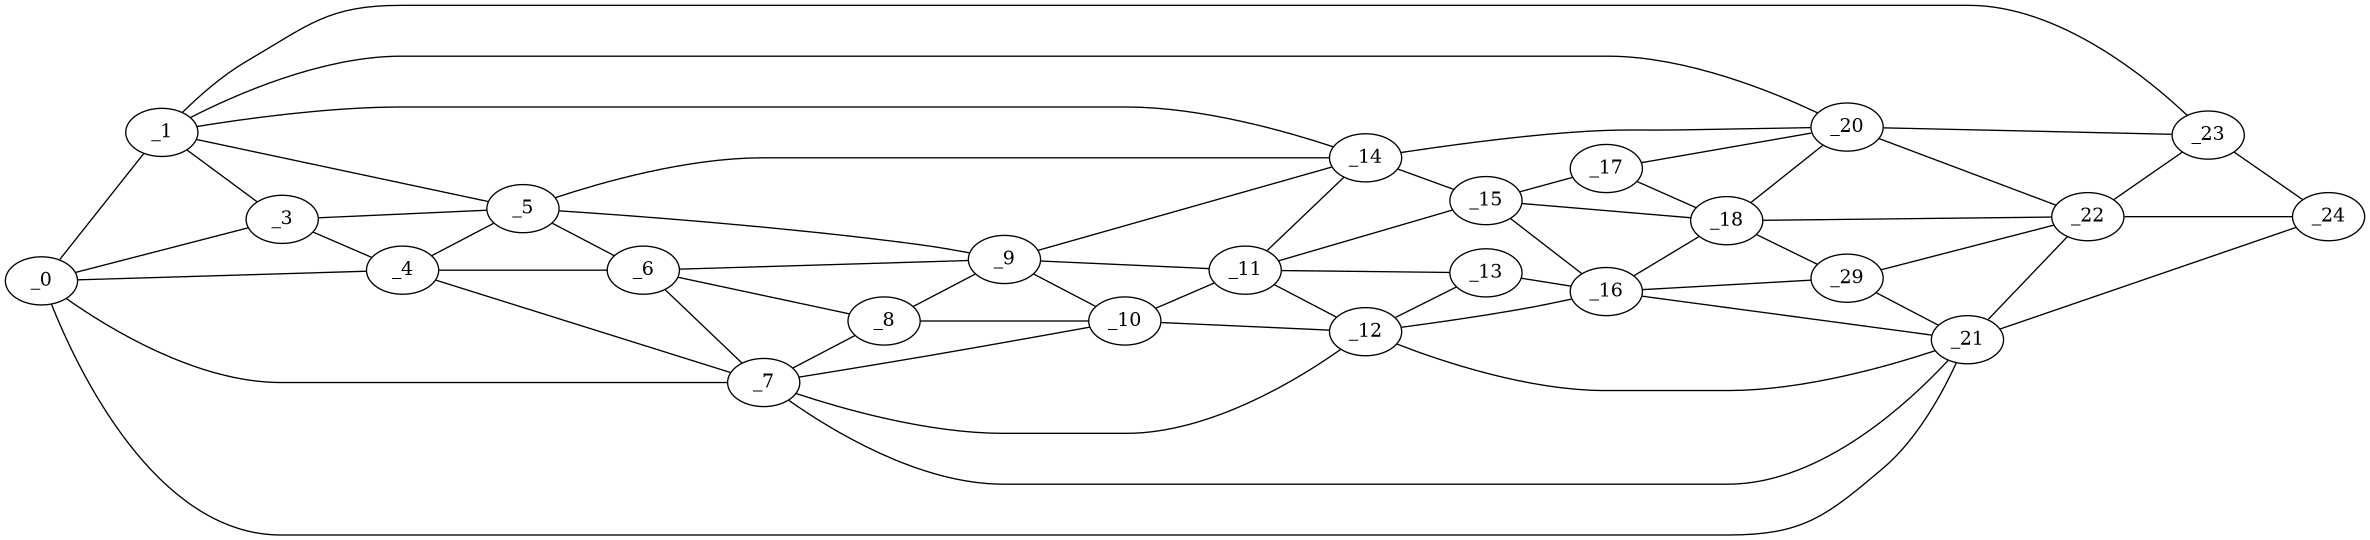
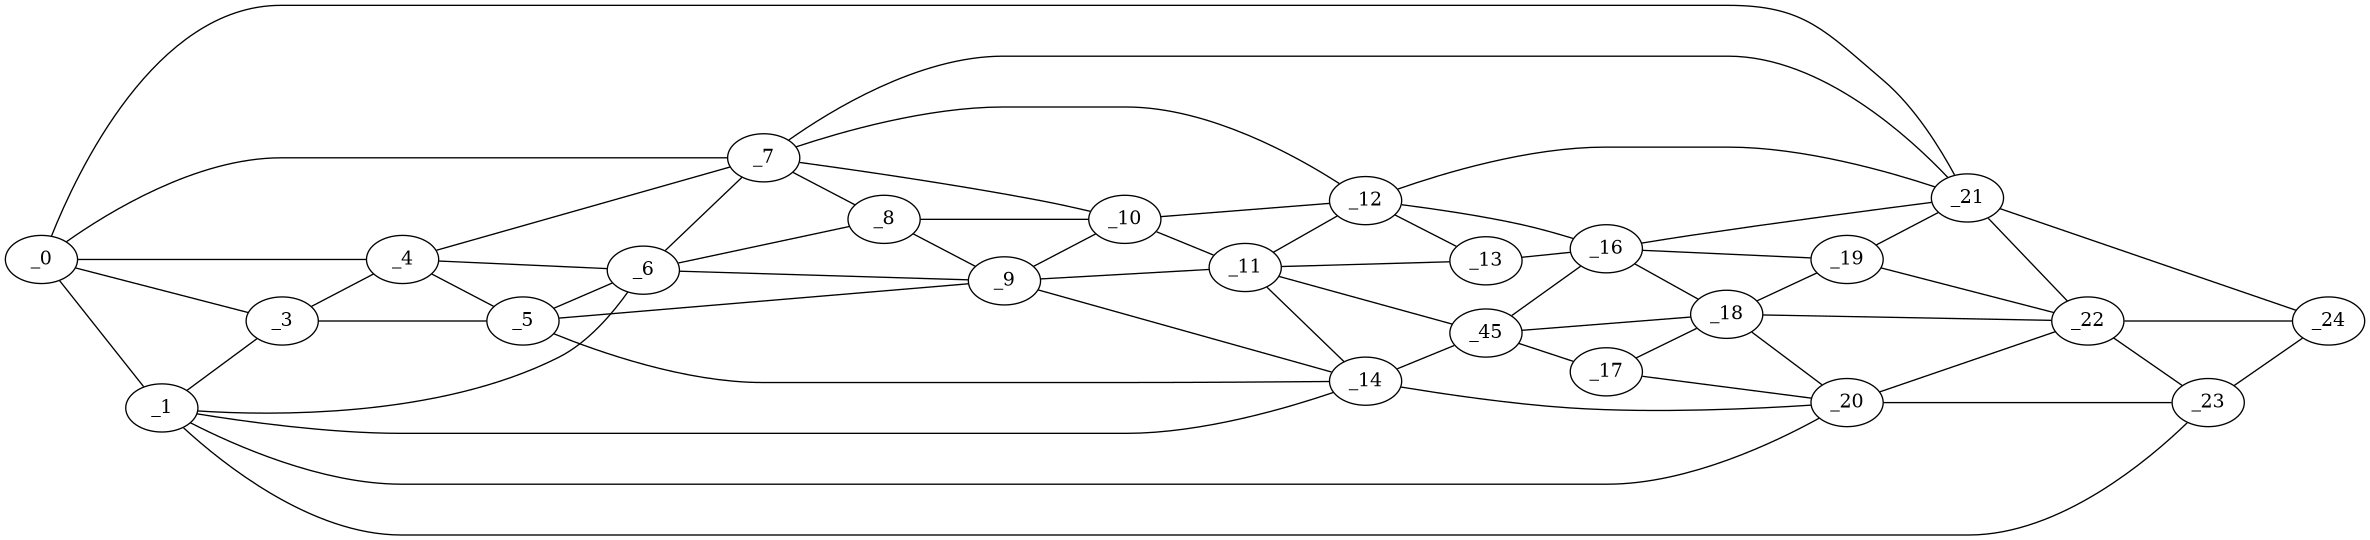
edge "_1" -- "_5": now "_1" -- "_6"
node "_15": label "_15" -> "_45"
node "_29": label "_29" -> "_19"
